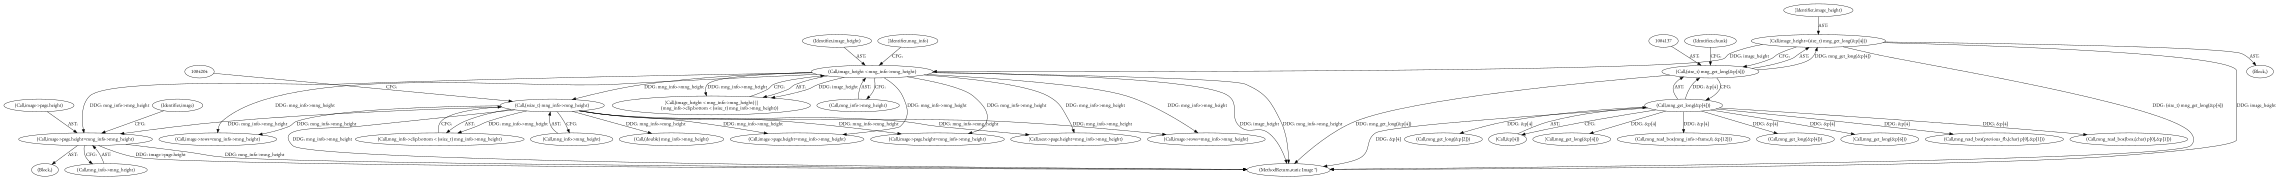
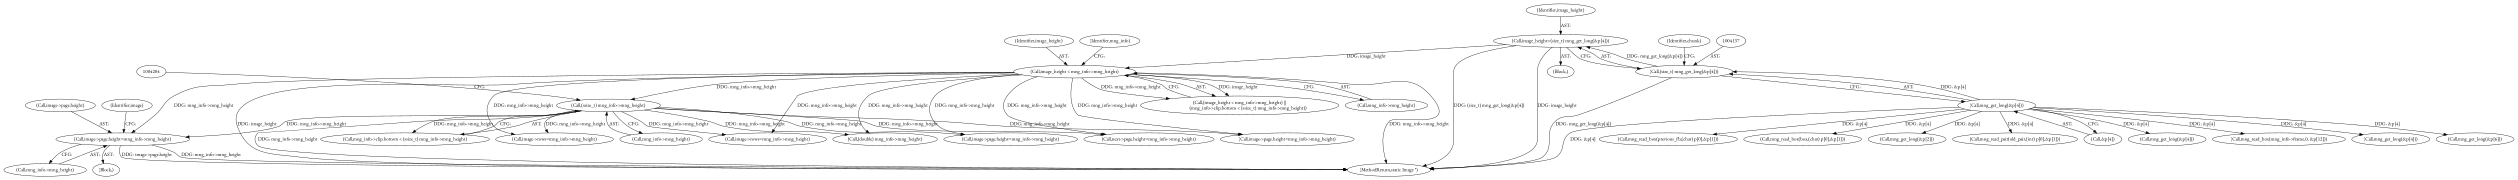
edge "(Call,image_height < mng_info->mng_height)" -> "(Call,(double) mng_info->mng_height)": added, label "DDG: mng_info->mng_height"
node "(Call,mng_read_pair(old_pair,(int) p[0],&p[1]))": added
